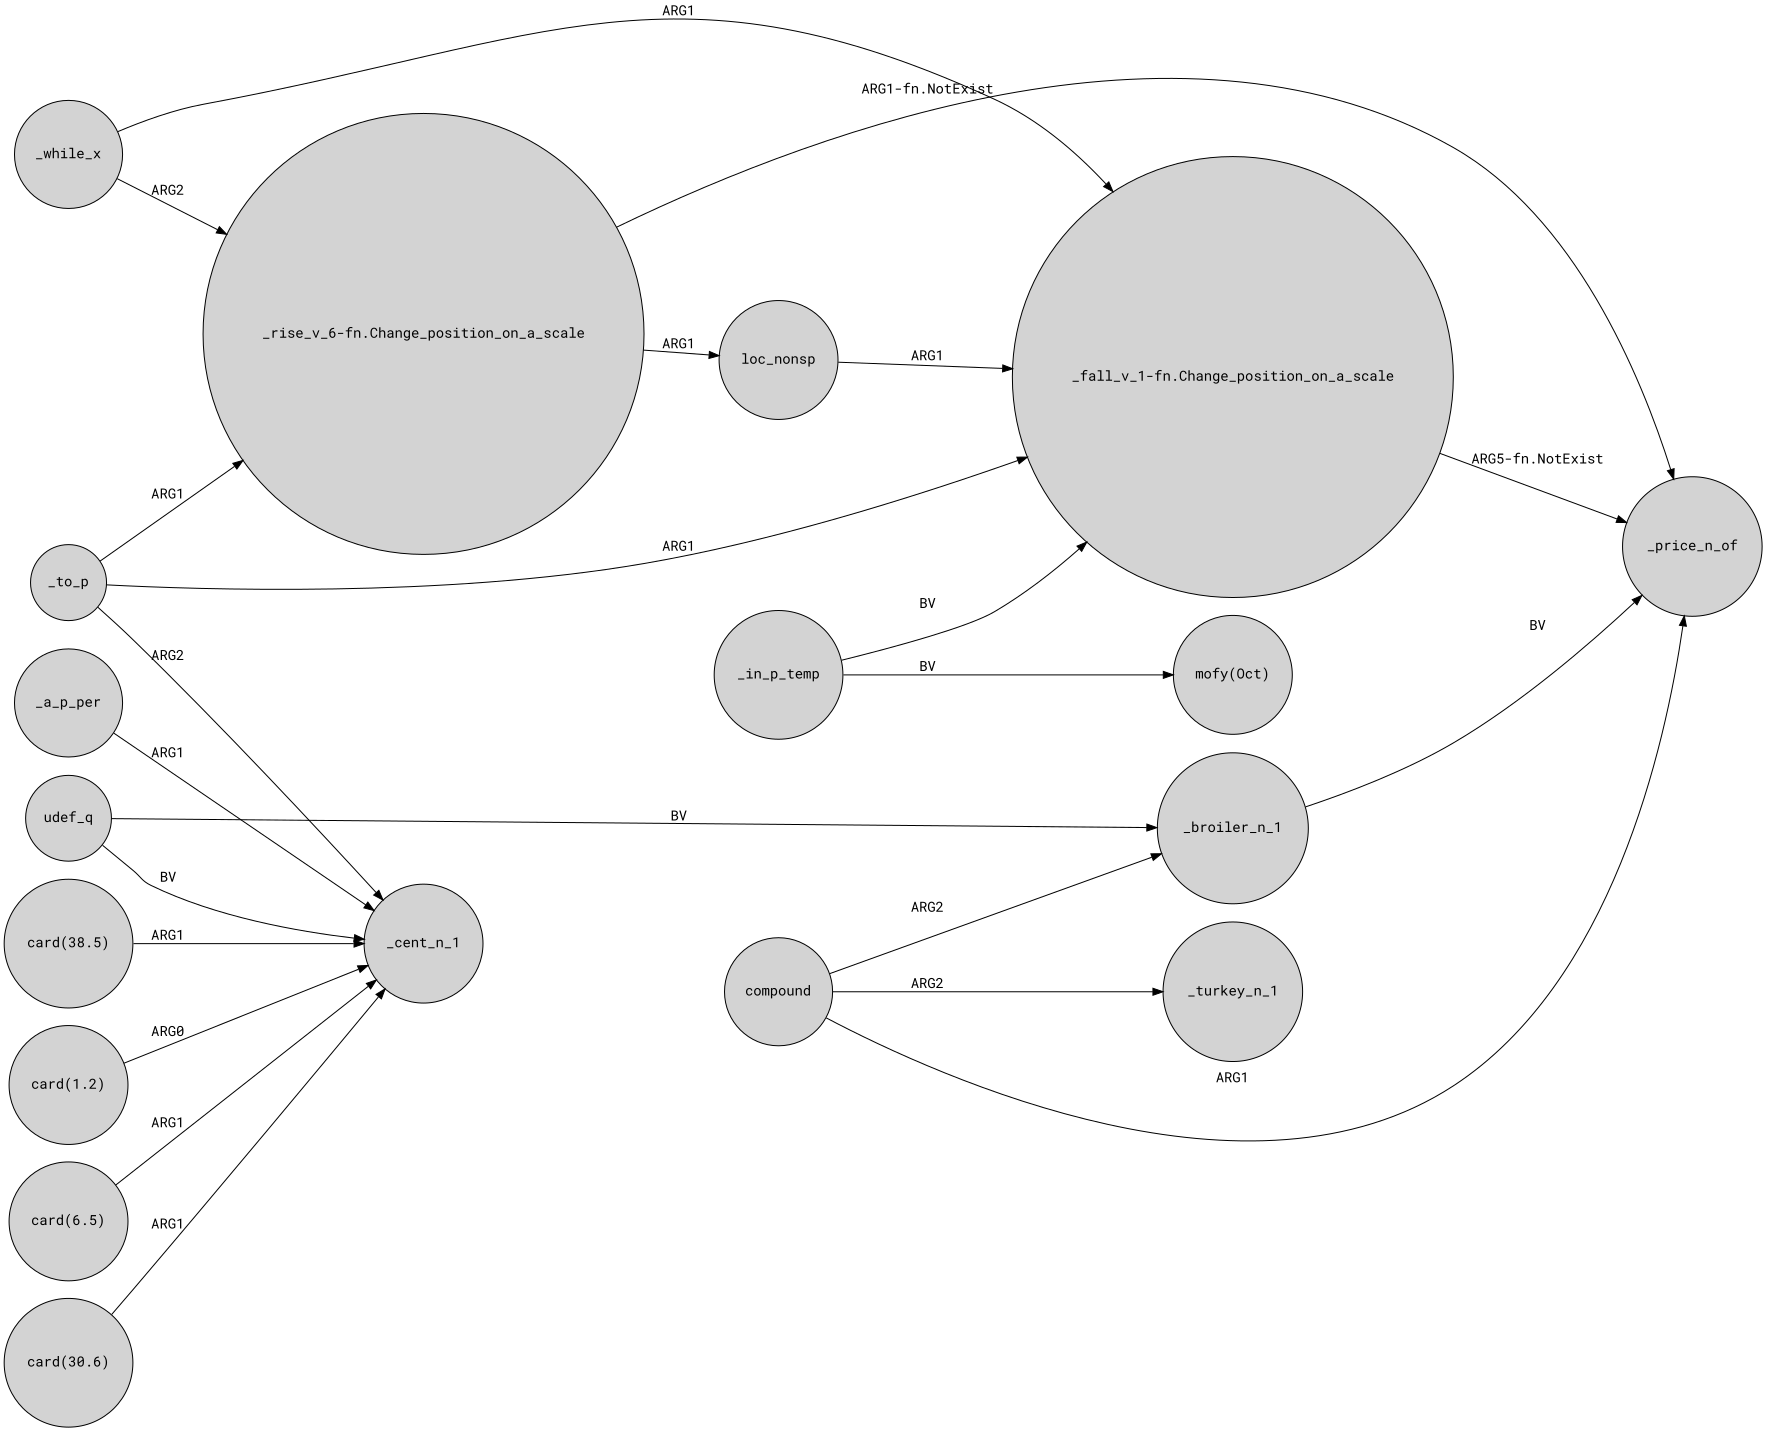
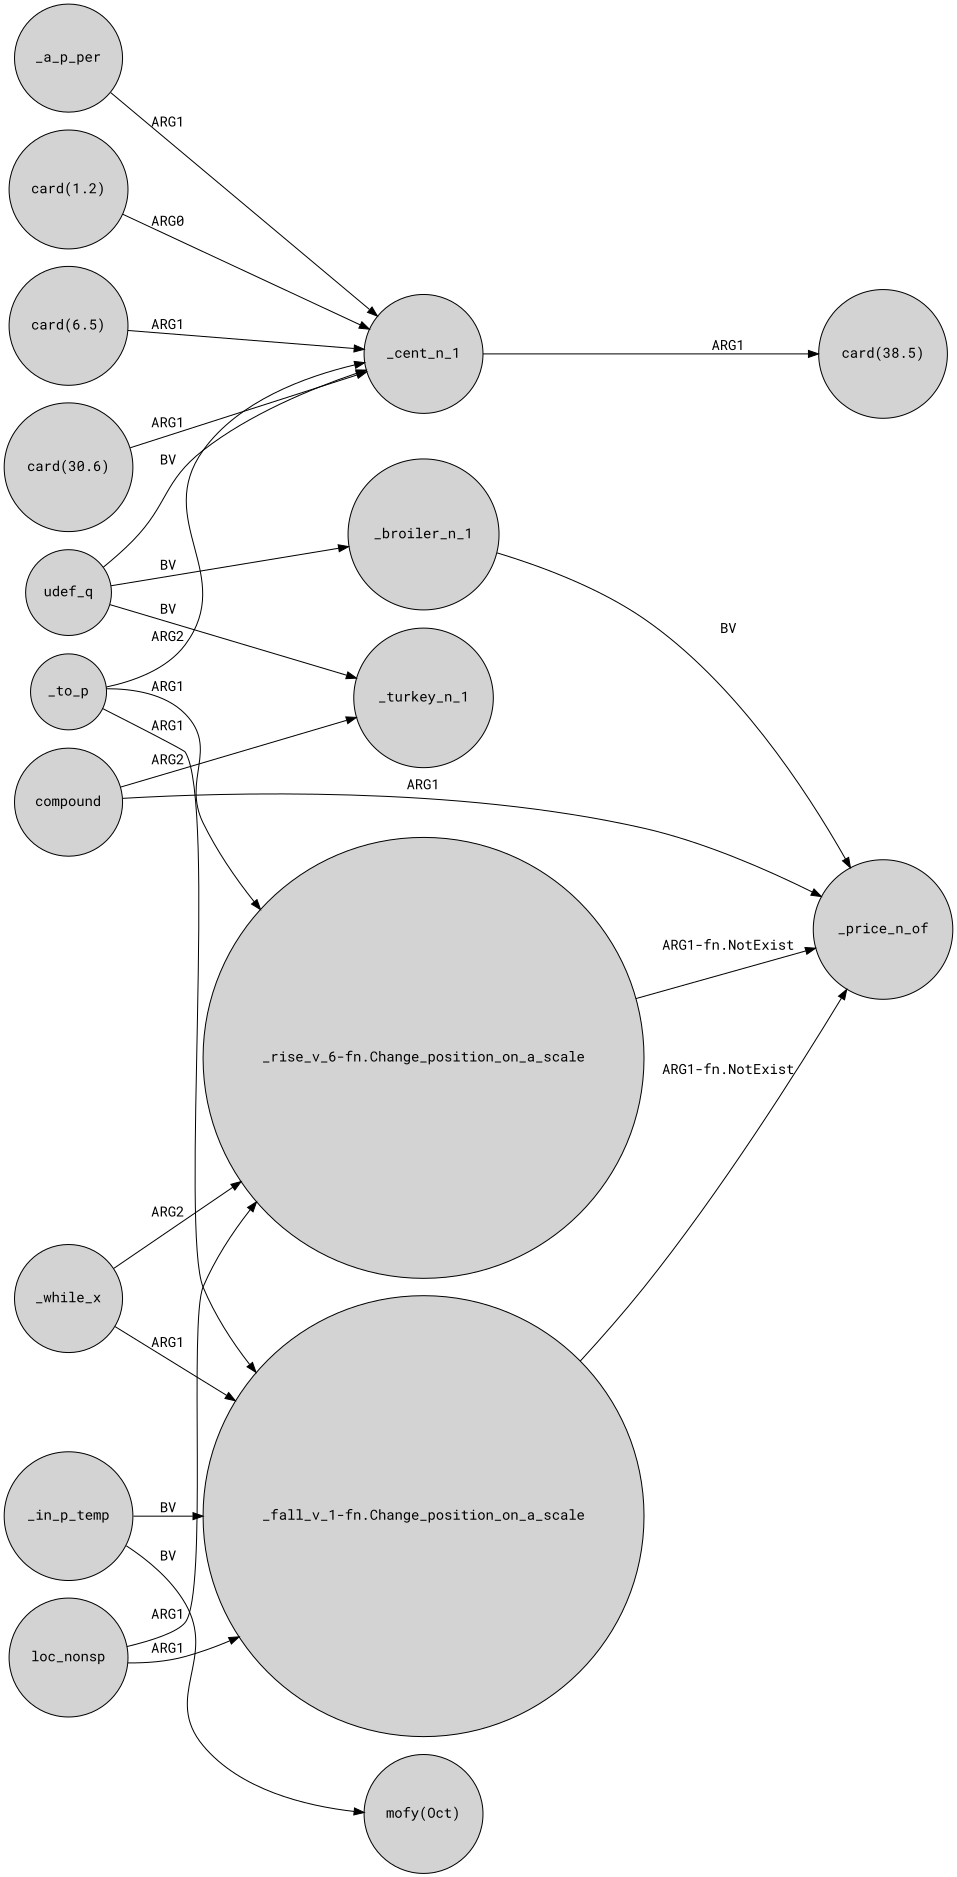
edge "_rise_v_6-fn.Change_position_on_a_scale" -> "loc_nonsp": reversed
edge "_fall_v_1-fn.Change_position_on_a_scale" -> "_price_n_of": label "ARG5-fn.NotExist" -> "ARG1-fn.NotExist"
edge "udef_q" -> "_turkey_n_1": added, label "BV"
edge "compound" -> "_broiler_n_1": removed, label "ARG2"
edge "card(38.5)" -> "_cent_n_1": reversed
